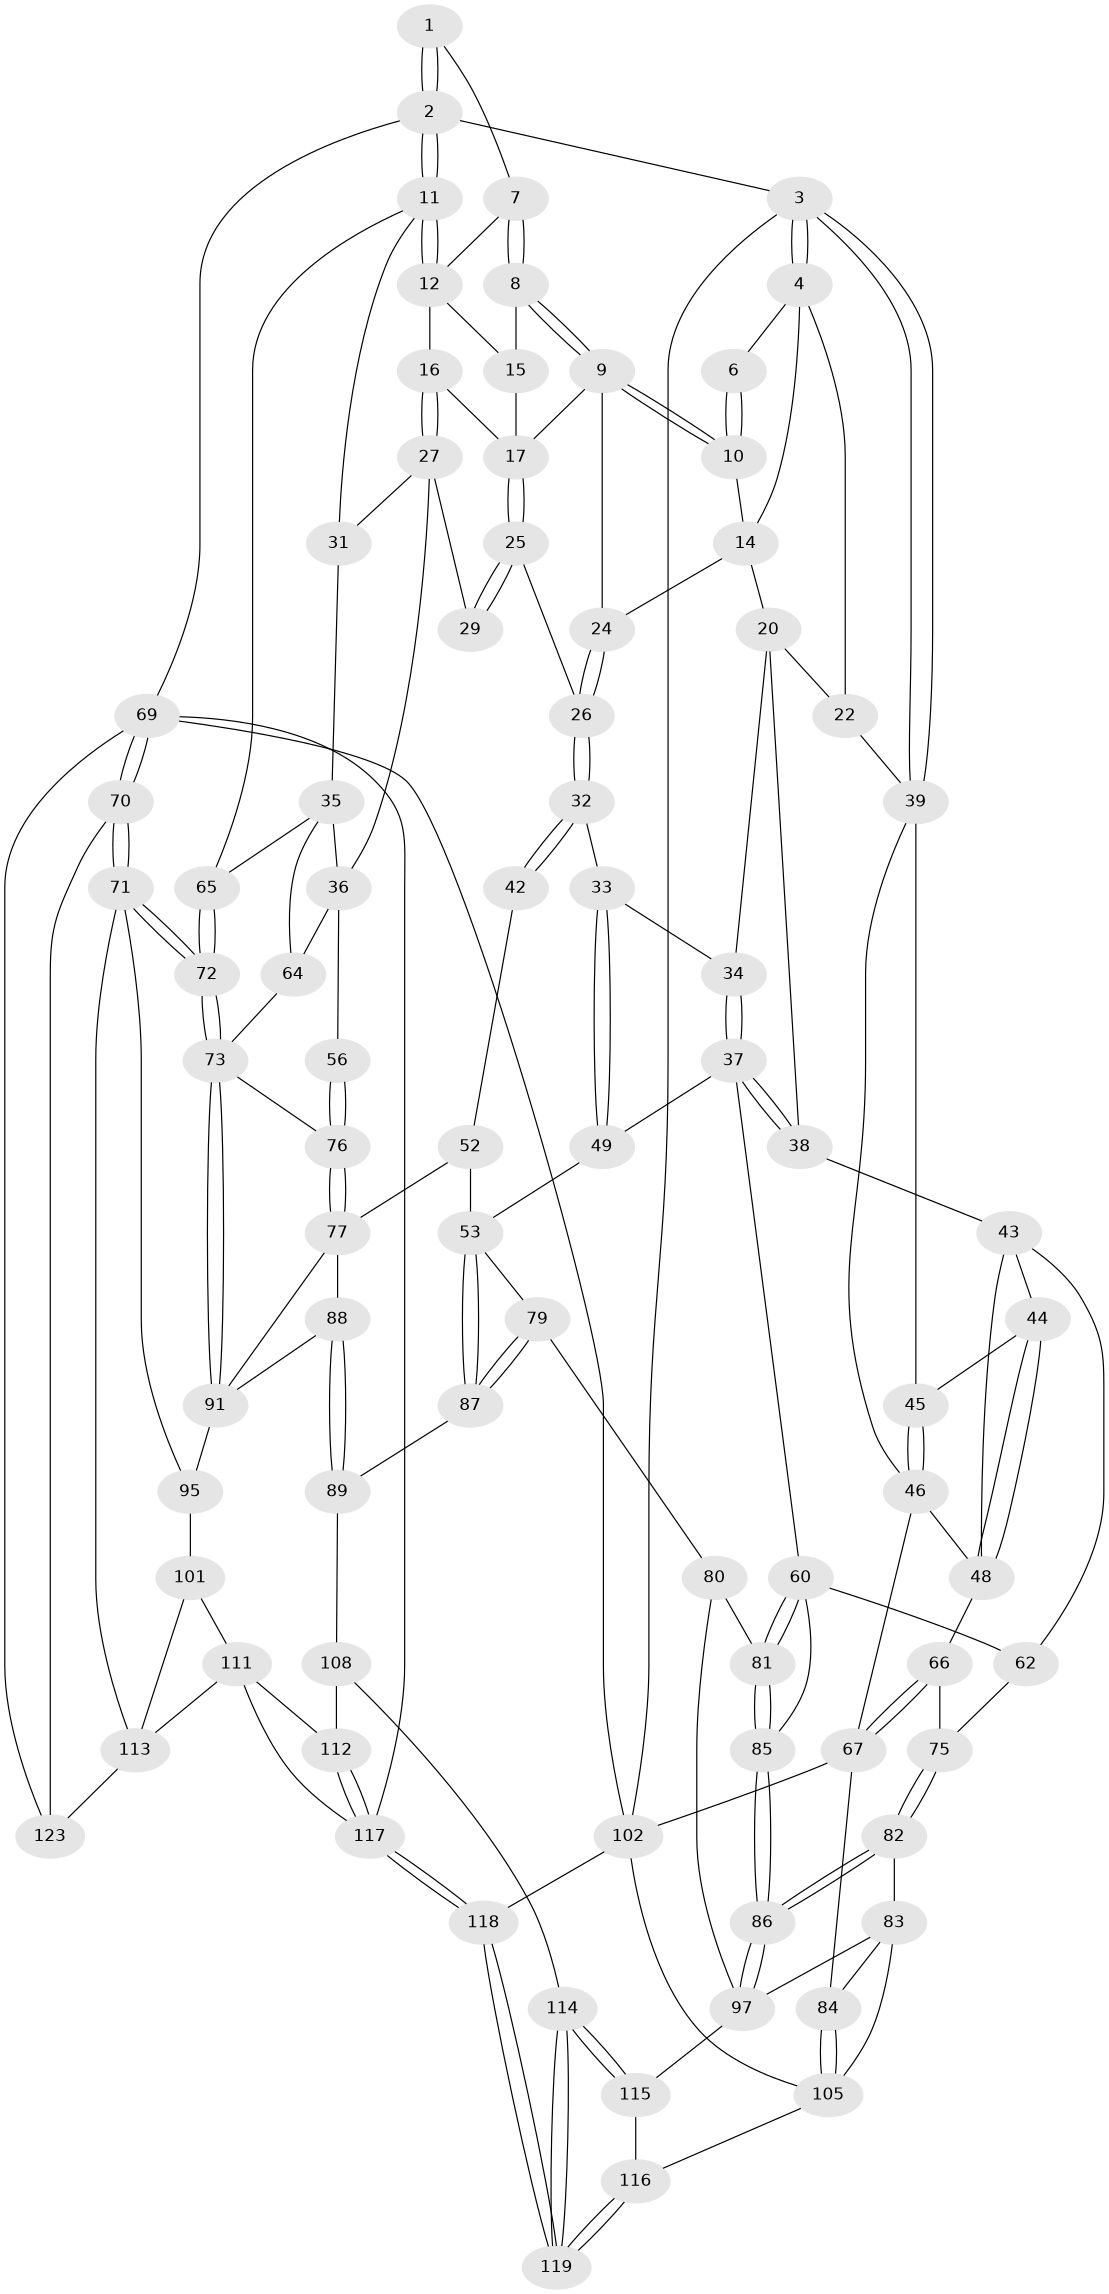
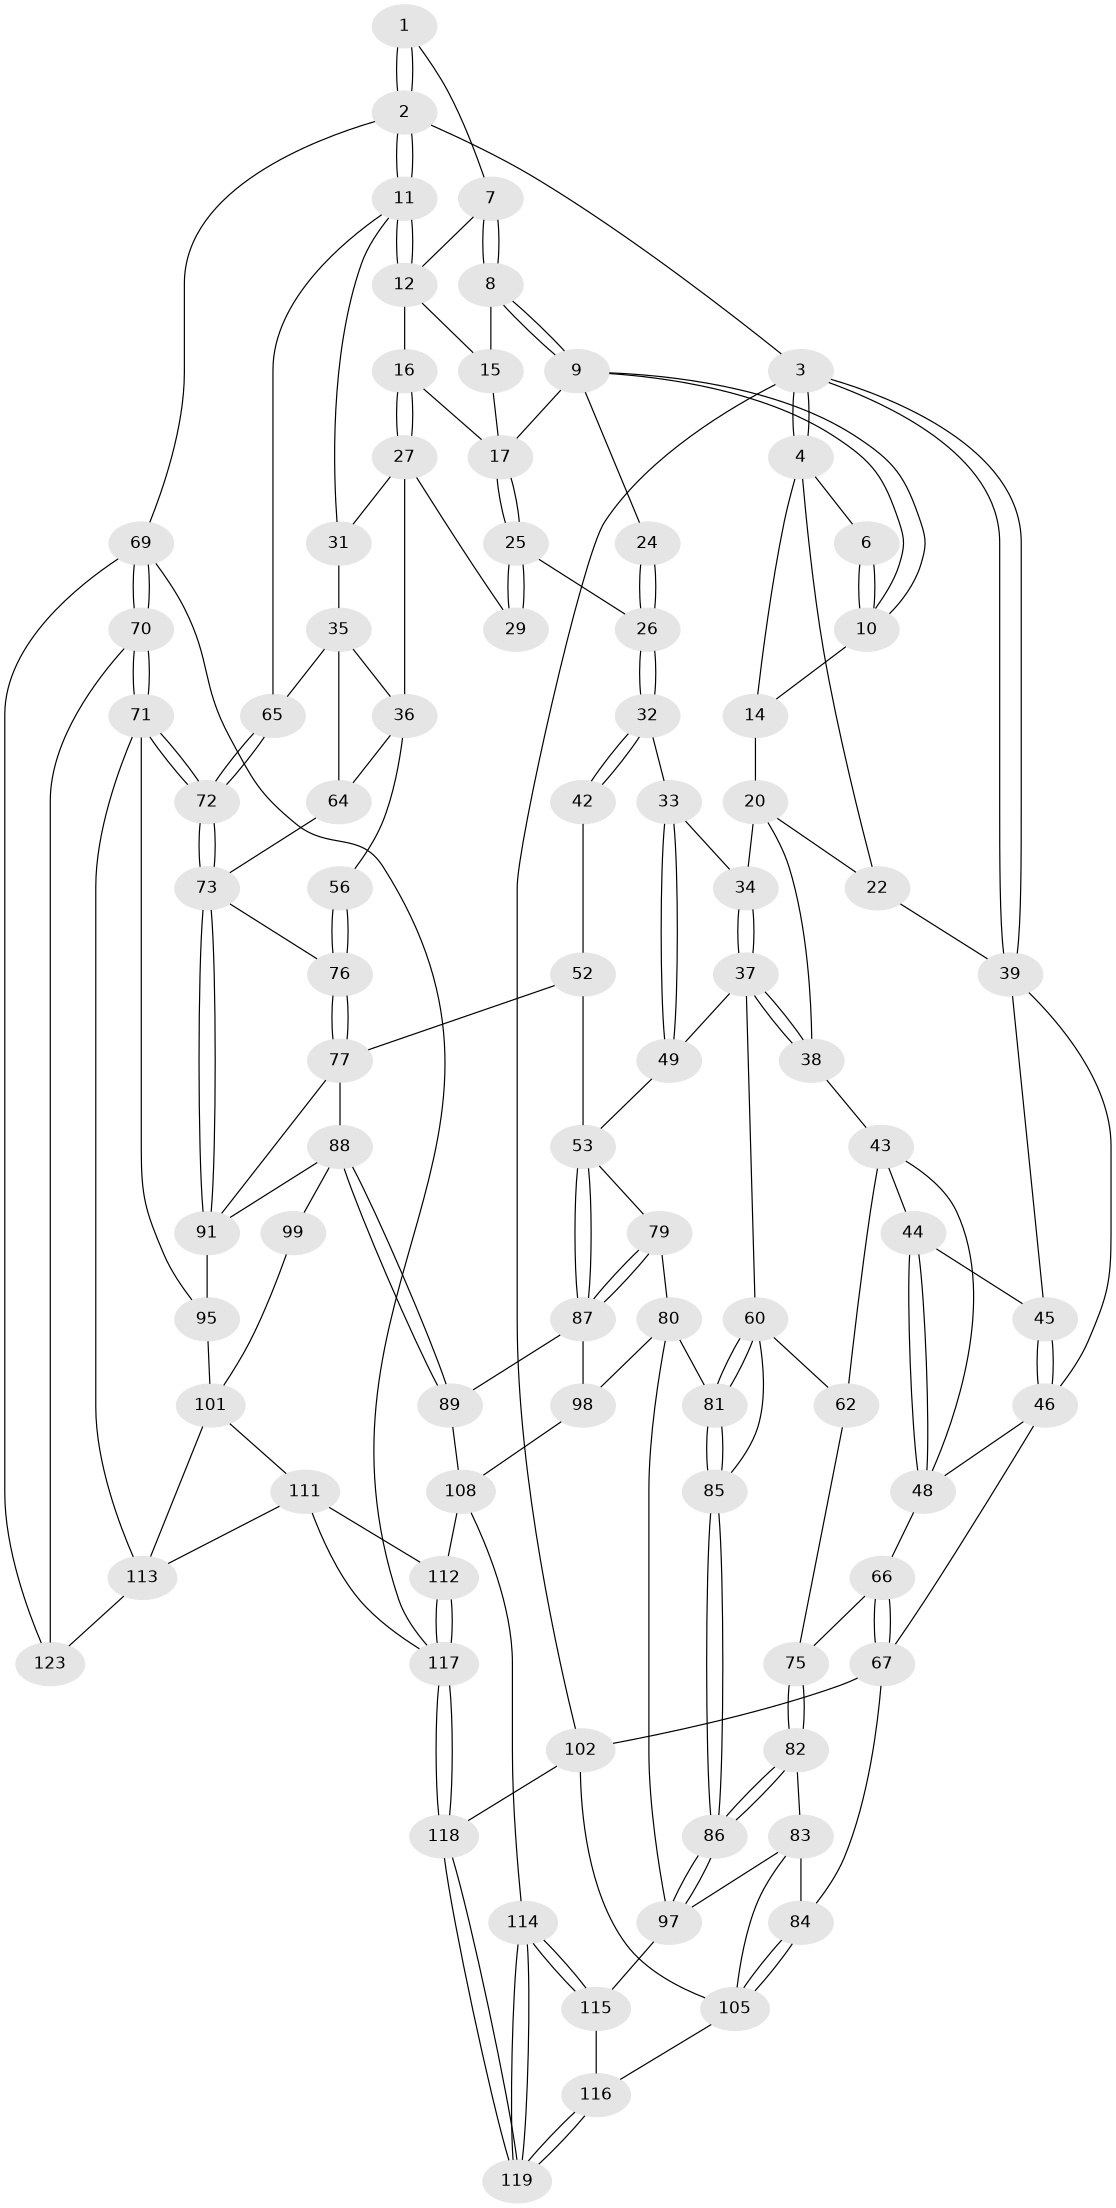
edge "14" -- "24": removed
edge "69" -- "102": removed
node "99": added
node "98": added
